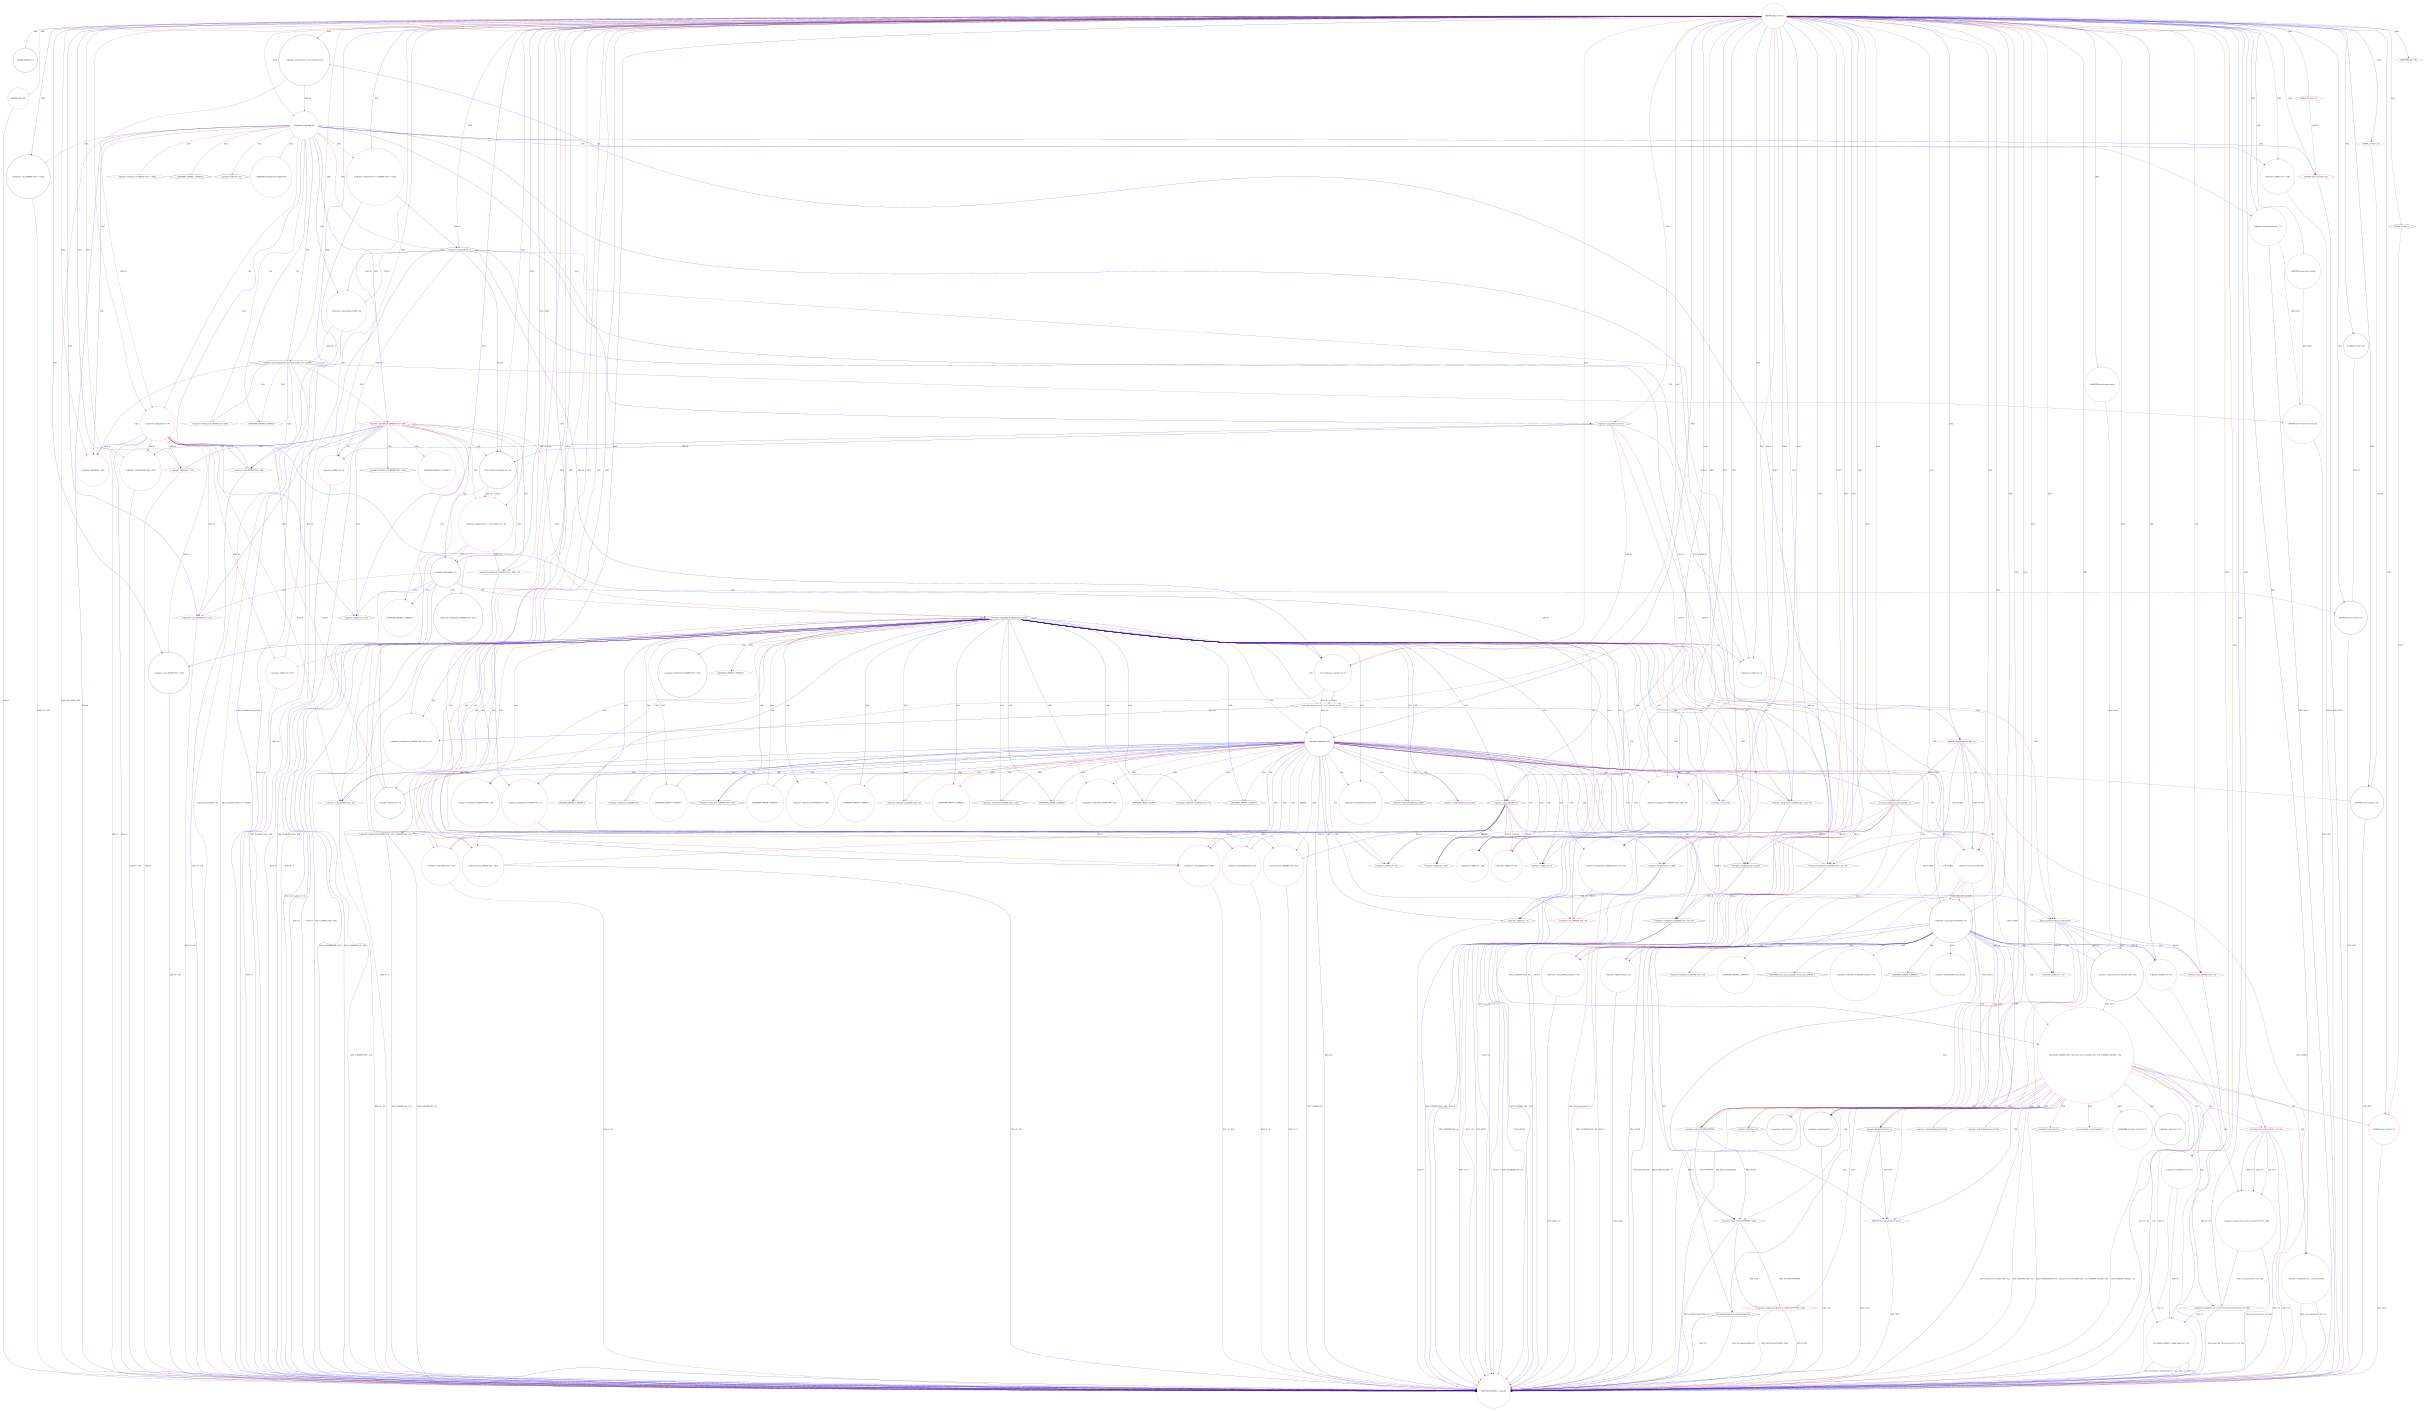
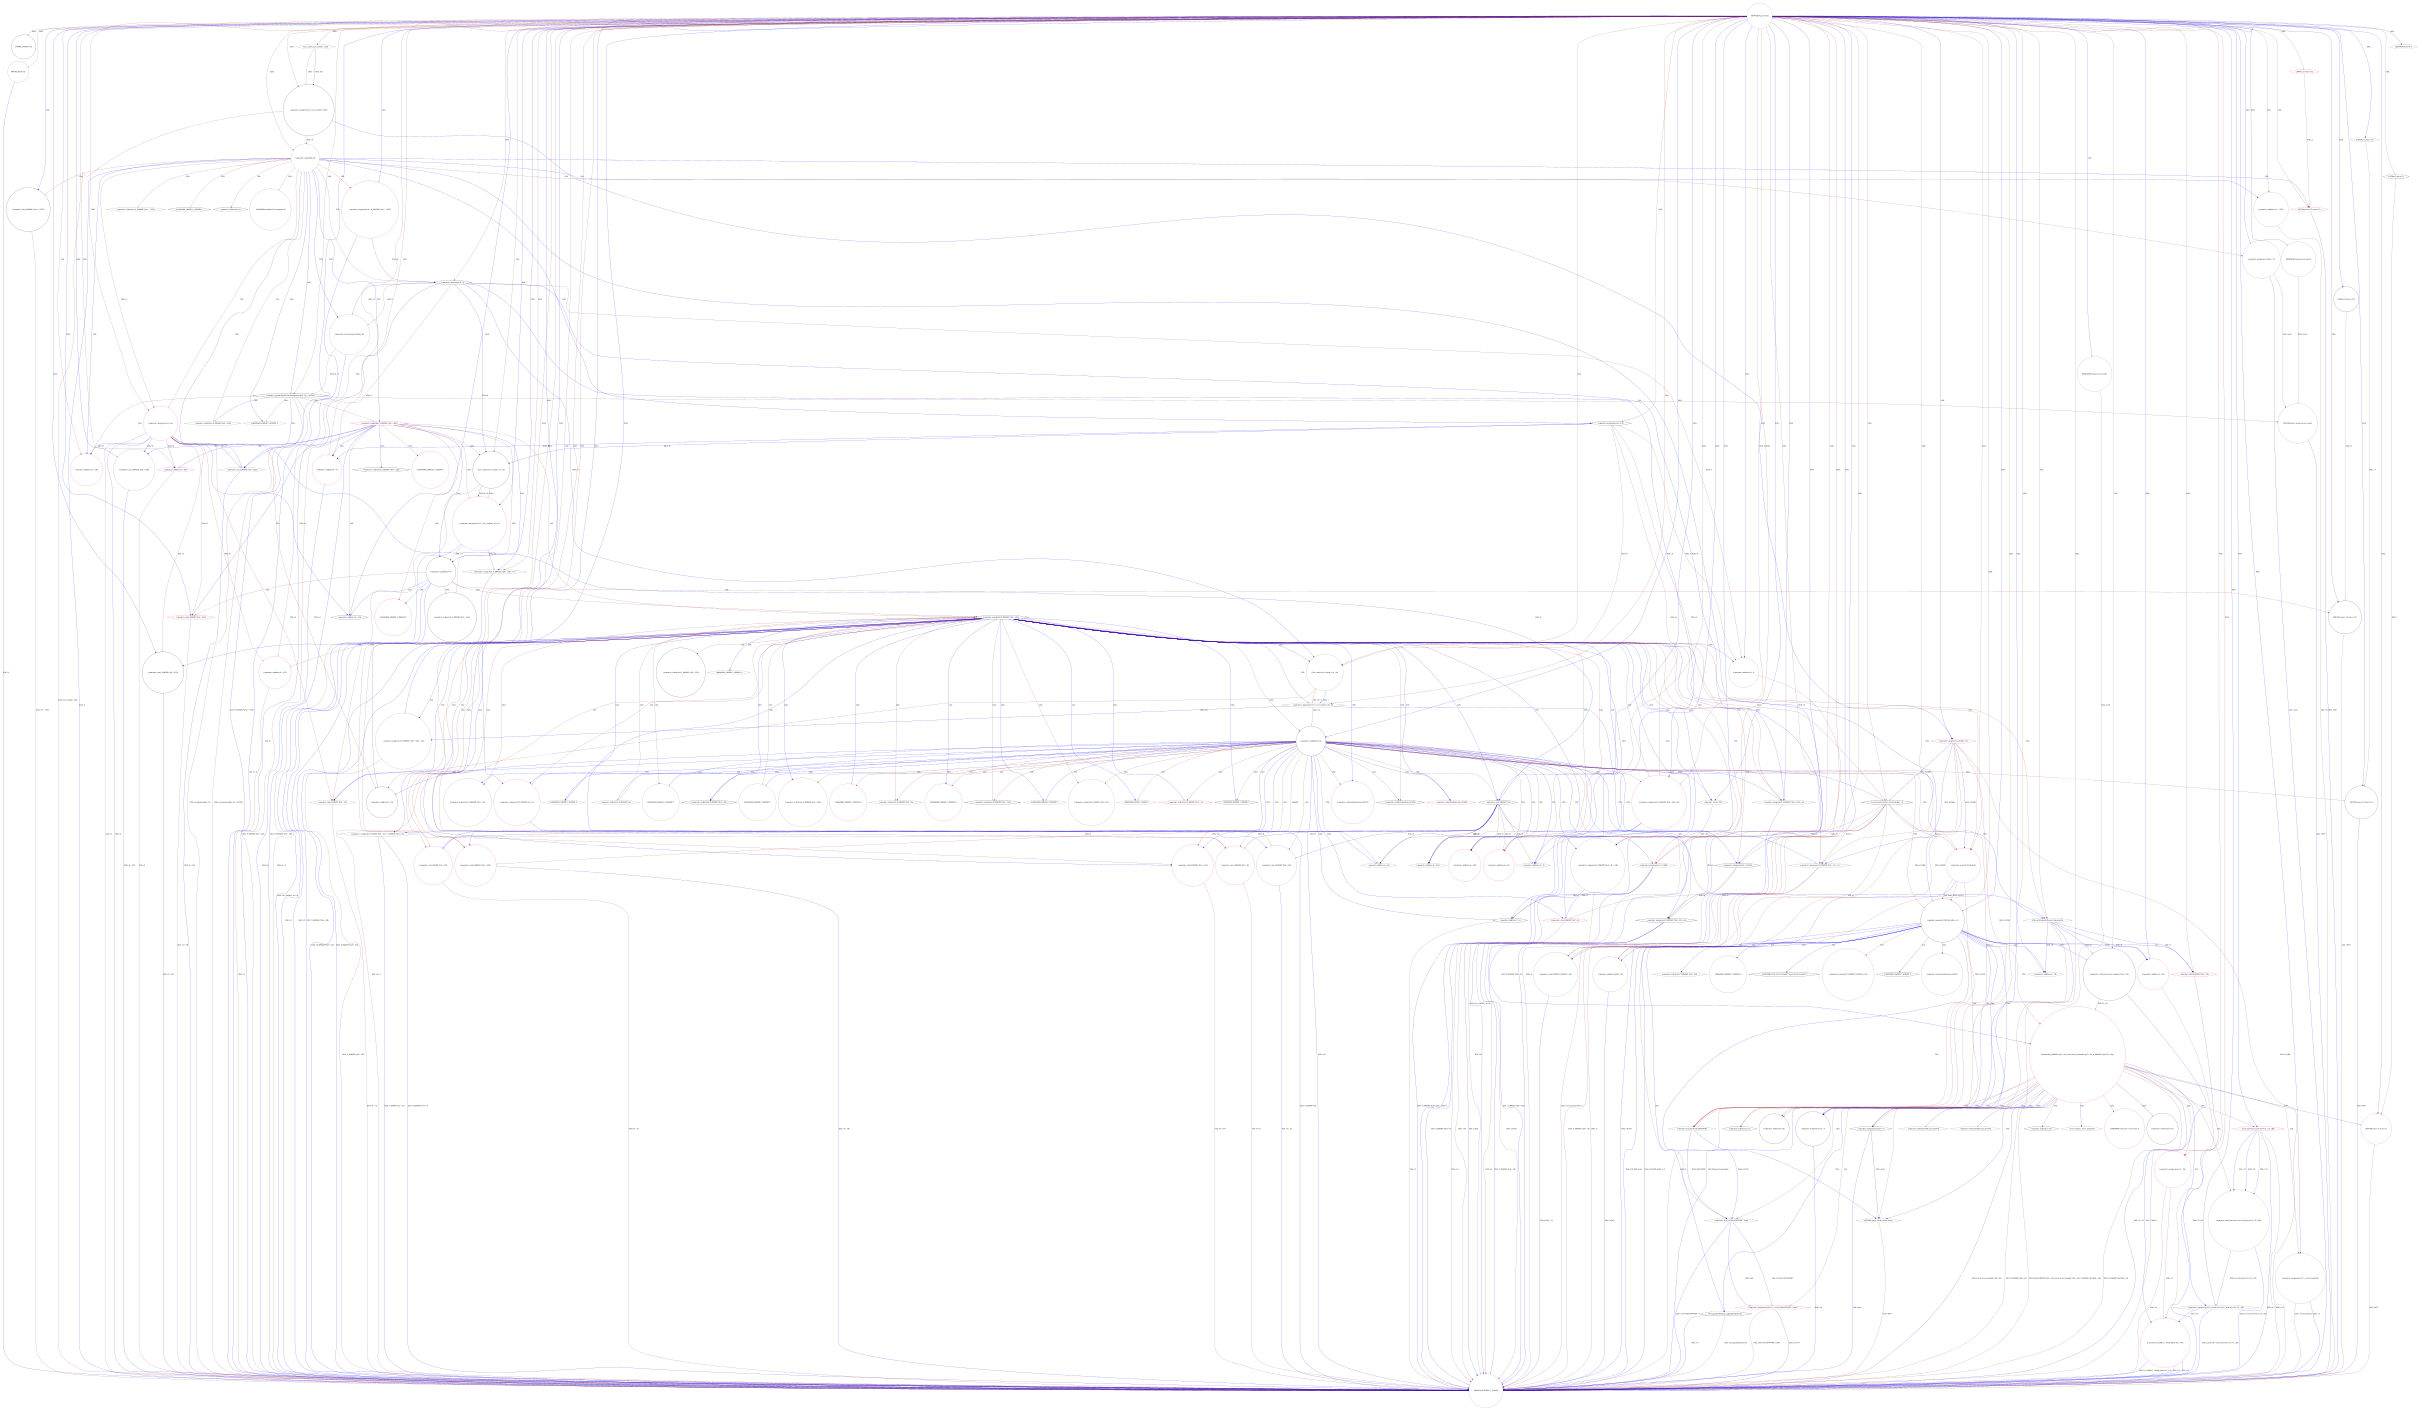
node "(Curl_ccalloc,Curl_ccalloc(1, 336))": added
